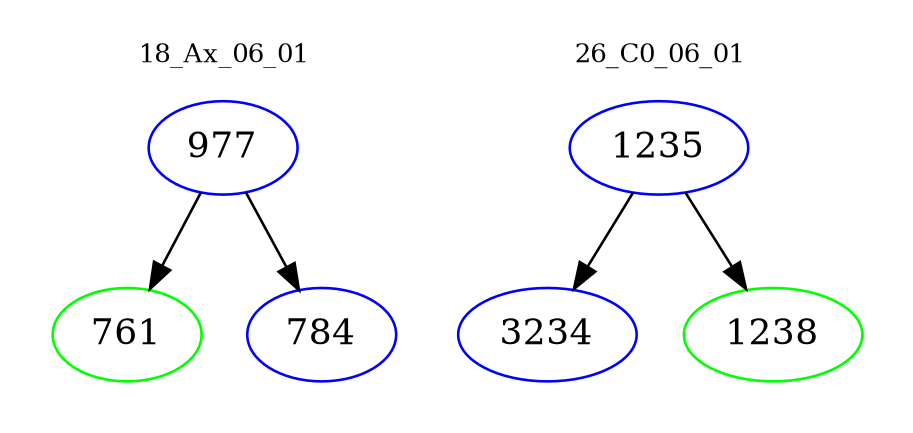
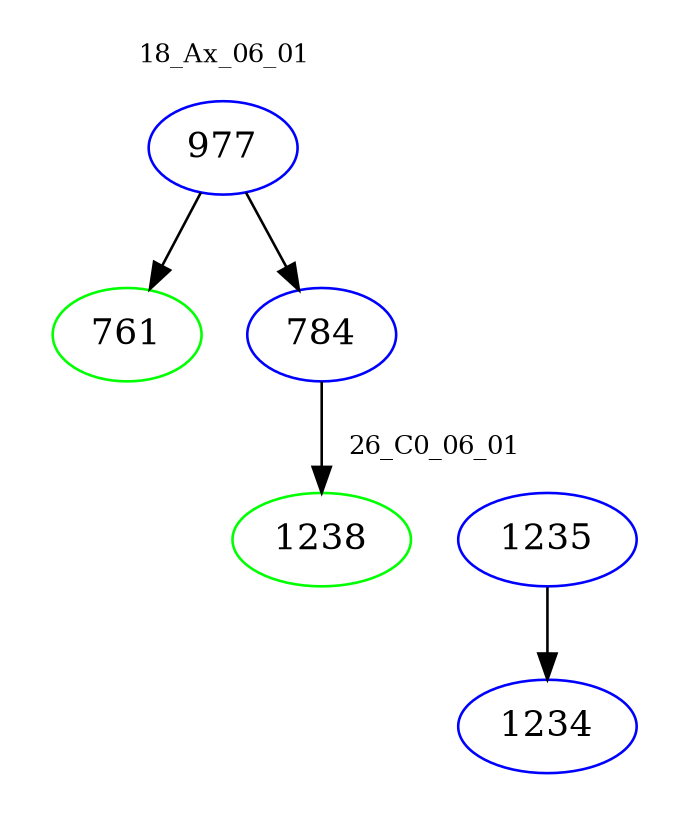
edge "1235" -> "1238": now "784" -> "1238"
node "3234": label "3234" -> "1234"
